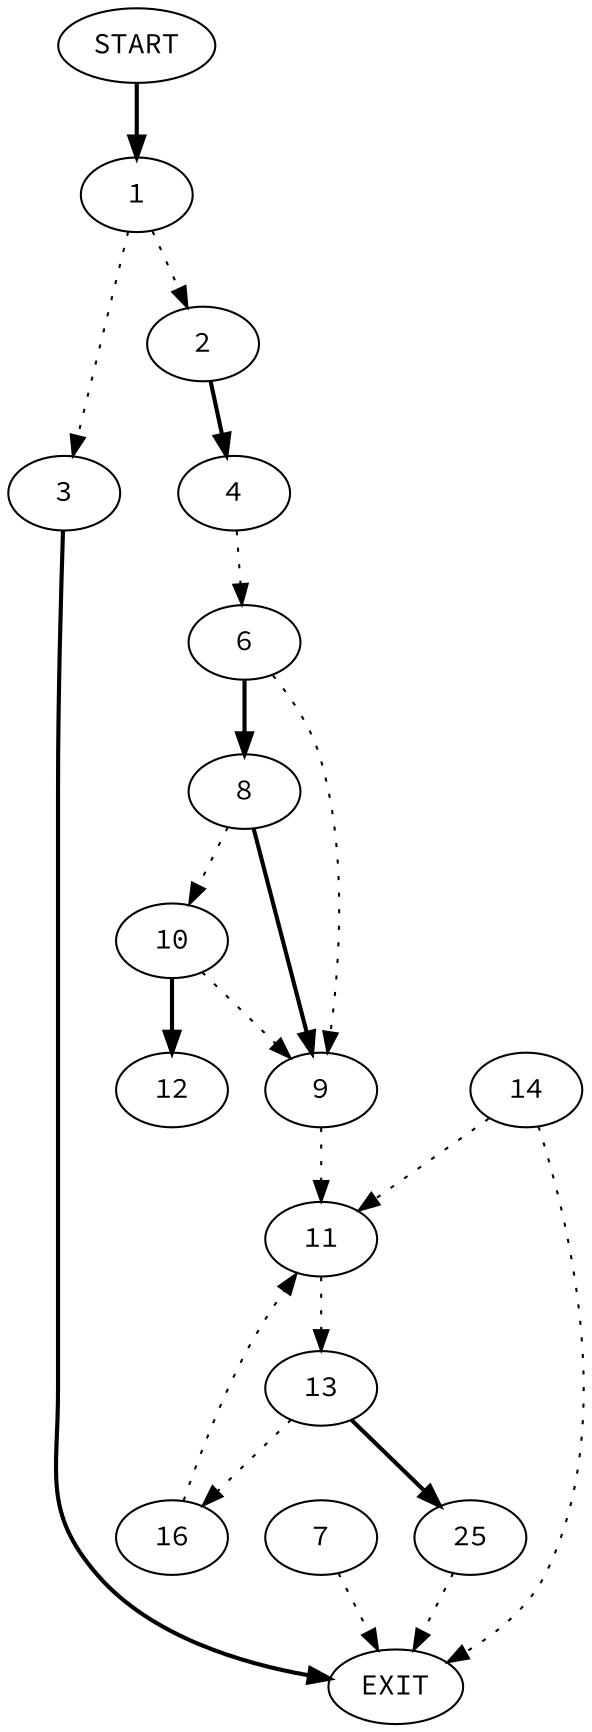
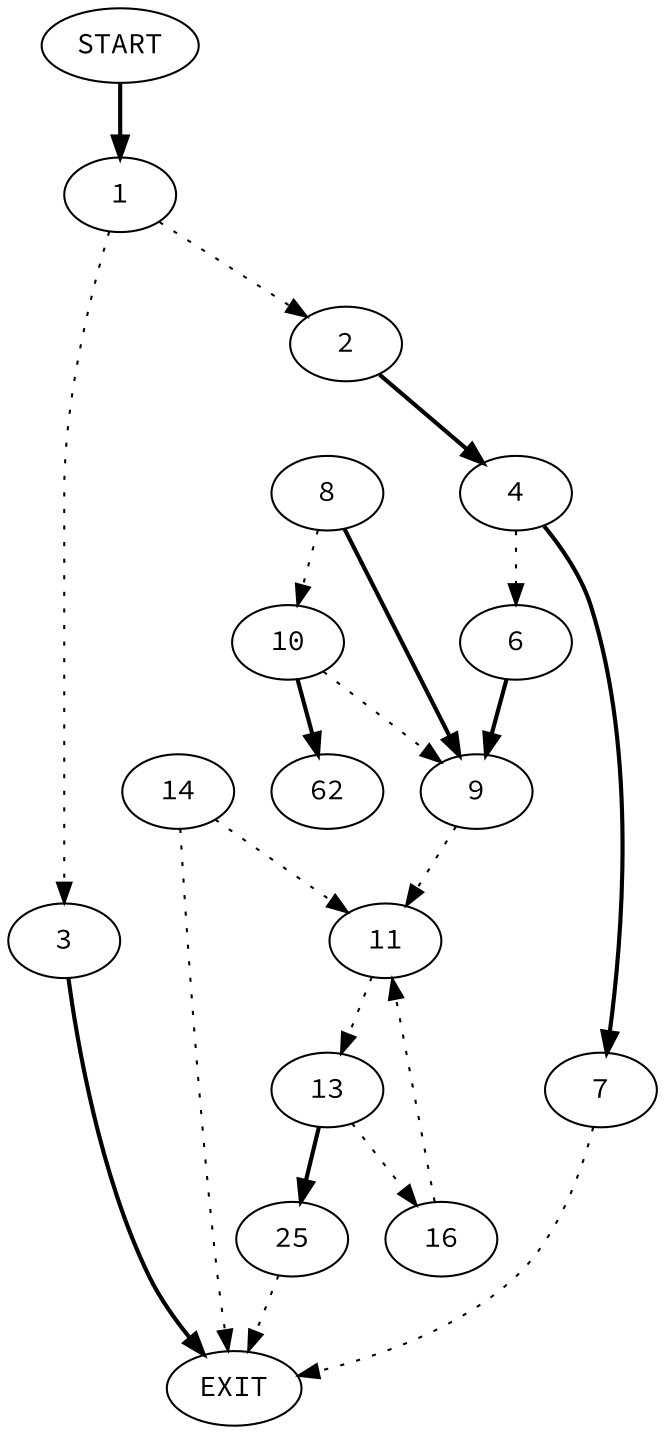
edge "6" -> "8": removed
edge "4" -> "7": added
edge "6" -> "9": style dotted -> bold
node "12": label "12" -> "62"
